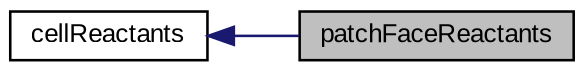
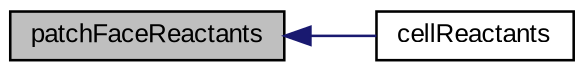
edge "patchFaceReactants" -> "cellReactants": reversed
